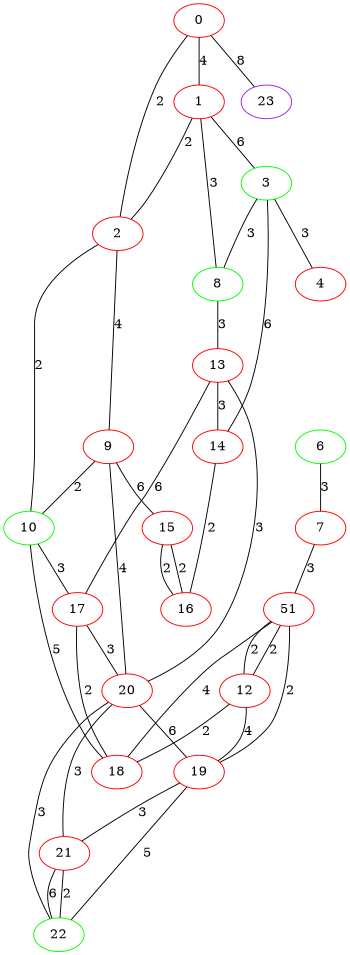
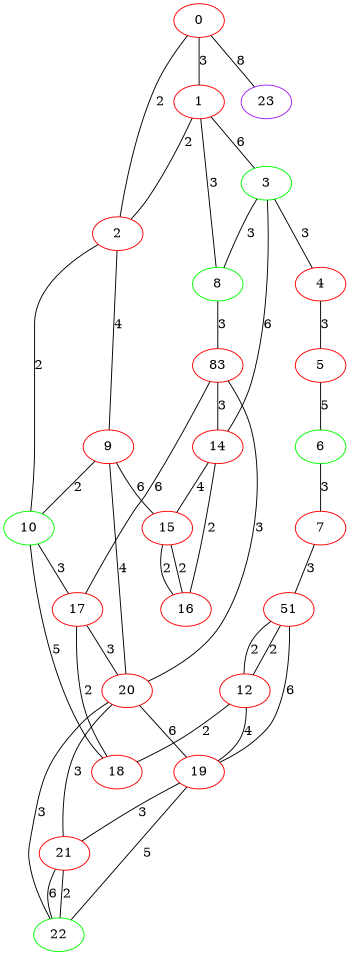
edge "0" -- "1": label "4" -> "3"
node "13": label "13" -> "83"
node "5": added
edge "14" -- "15": added, label "4"
edge "51" -- "18": removed, label "4"
edge "51" -- "19": label "2" -> "6"
